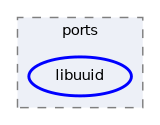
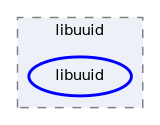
cluster "ports": label "ports" -> "libuuid"
